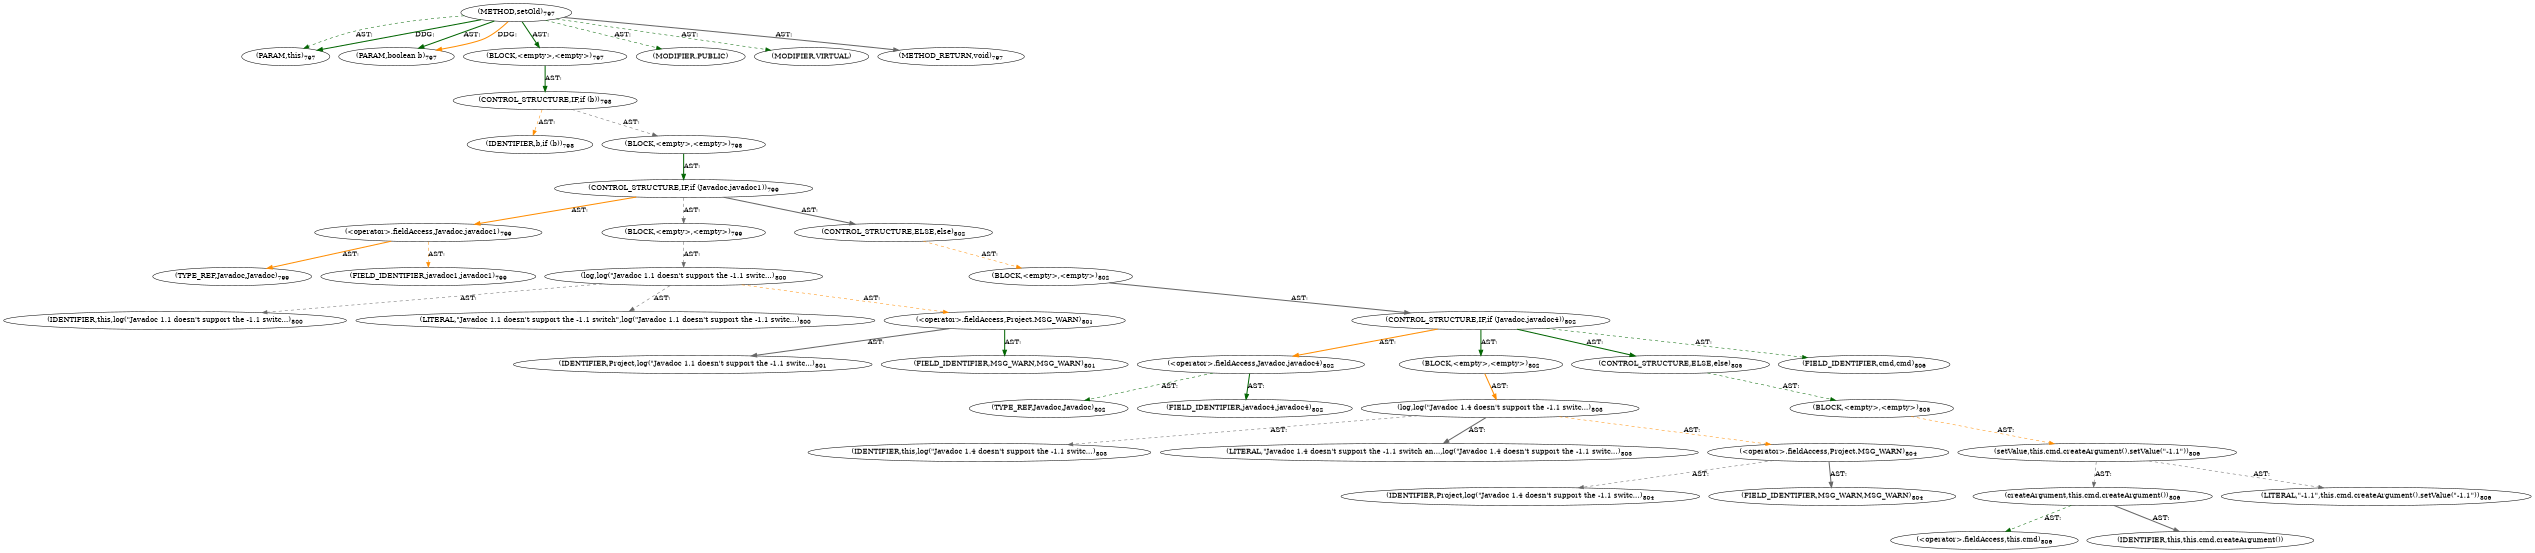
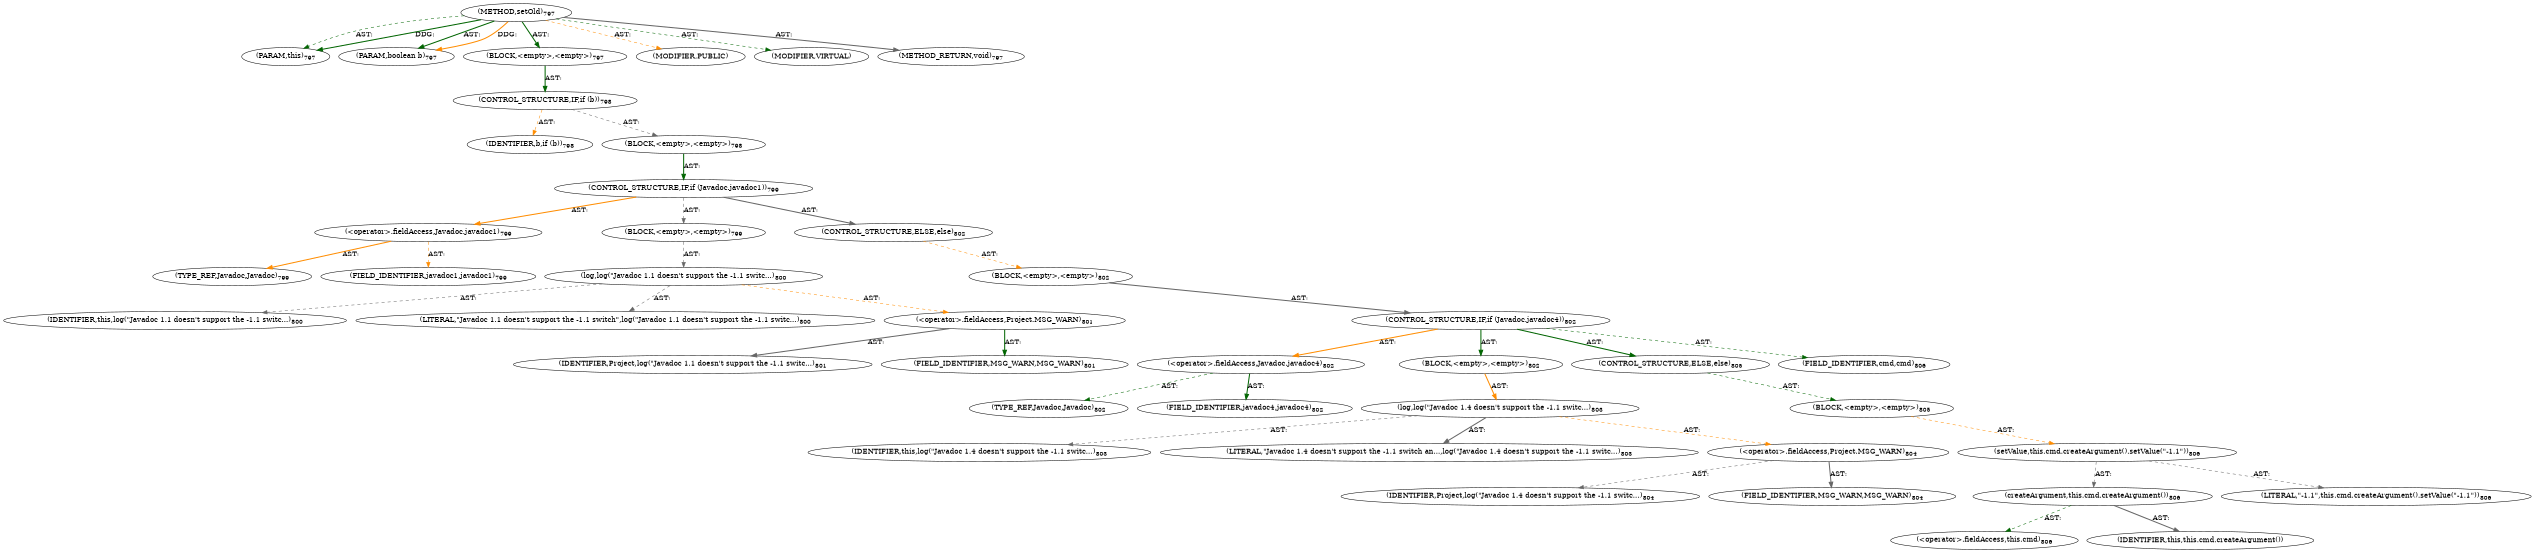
edge "(METHOD,setOld)" -> "(MODIFIER,PUBLIC)": color darkgreen -> darkorange
